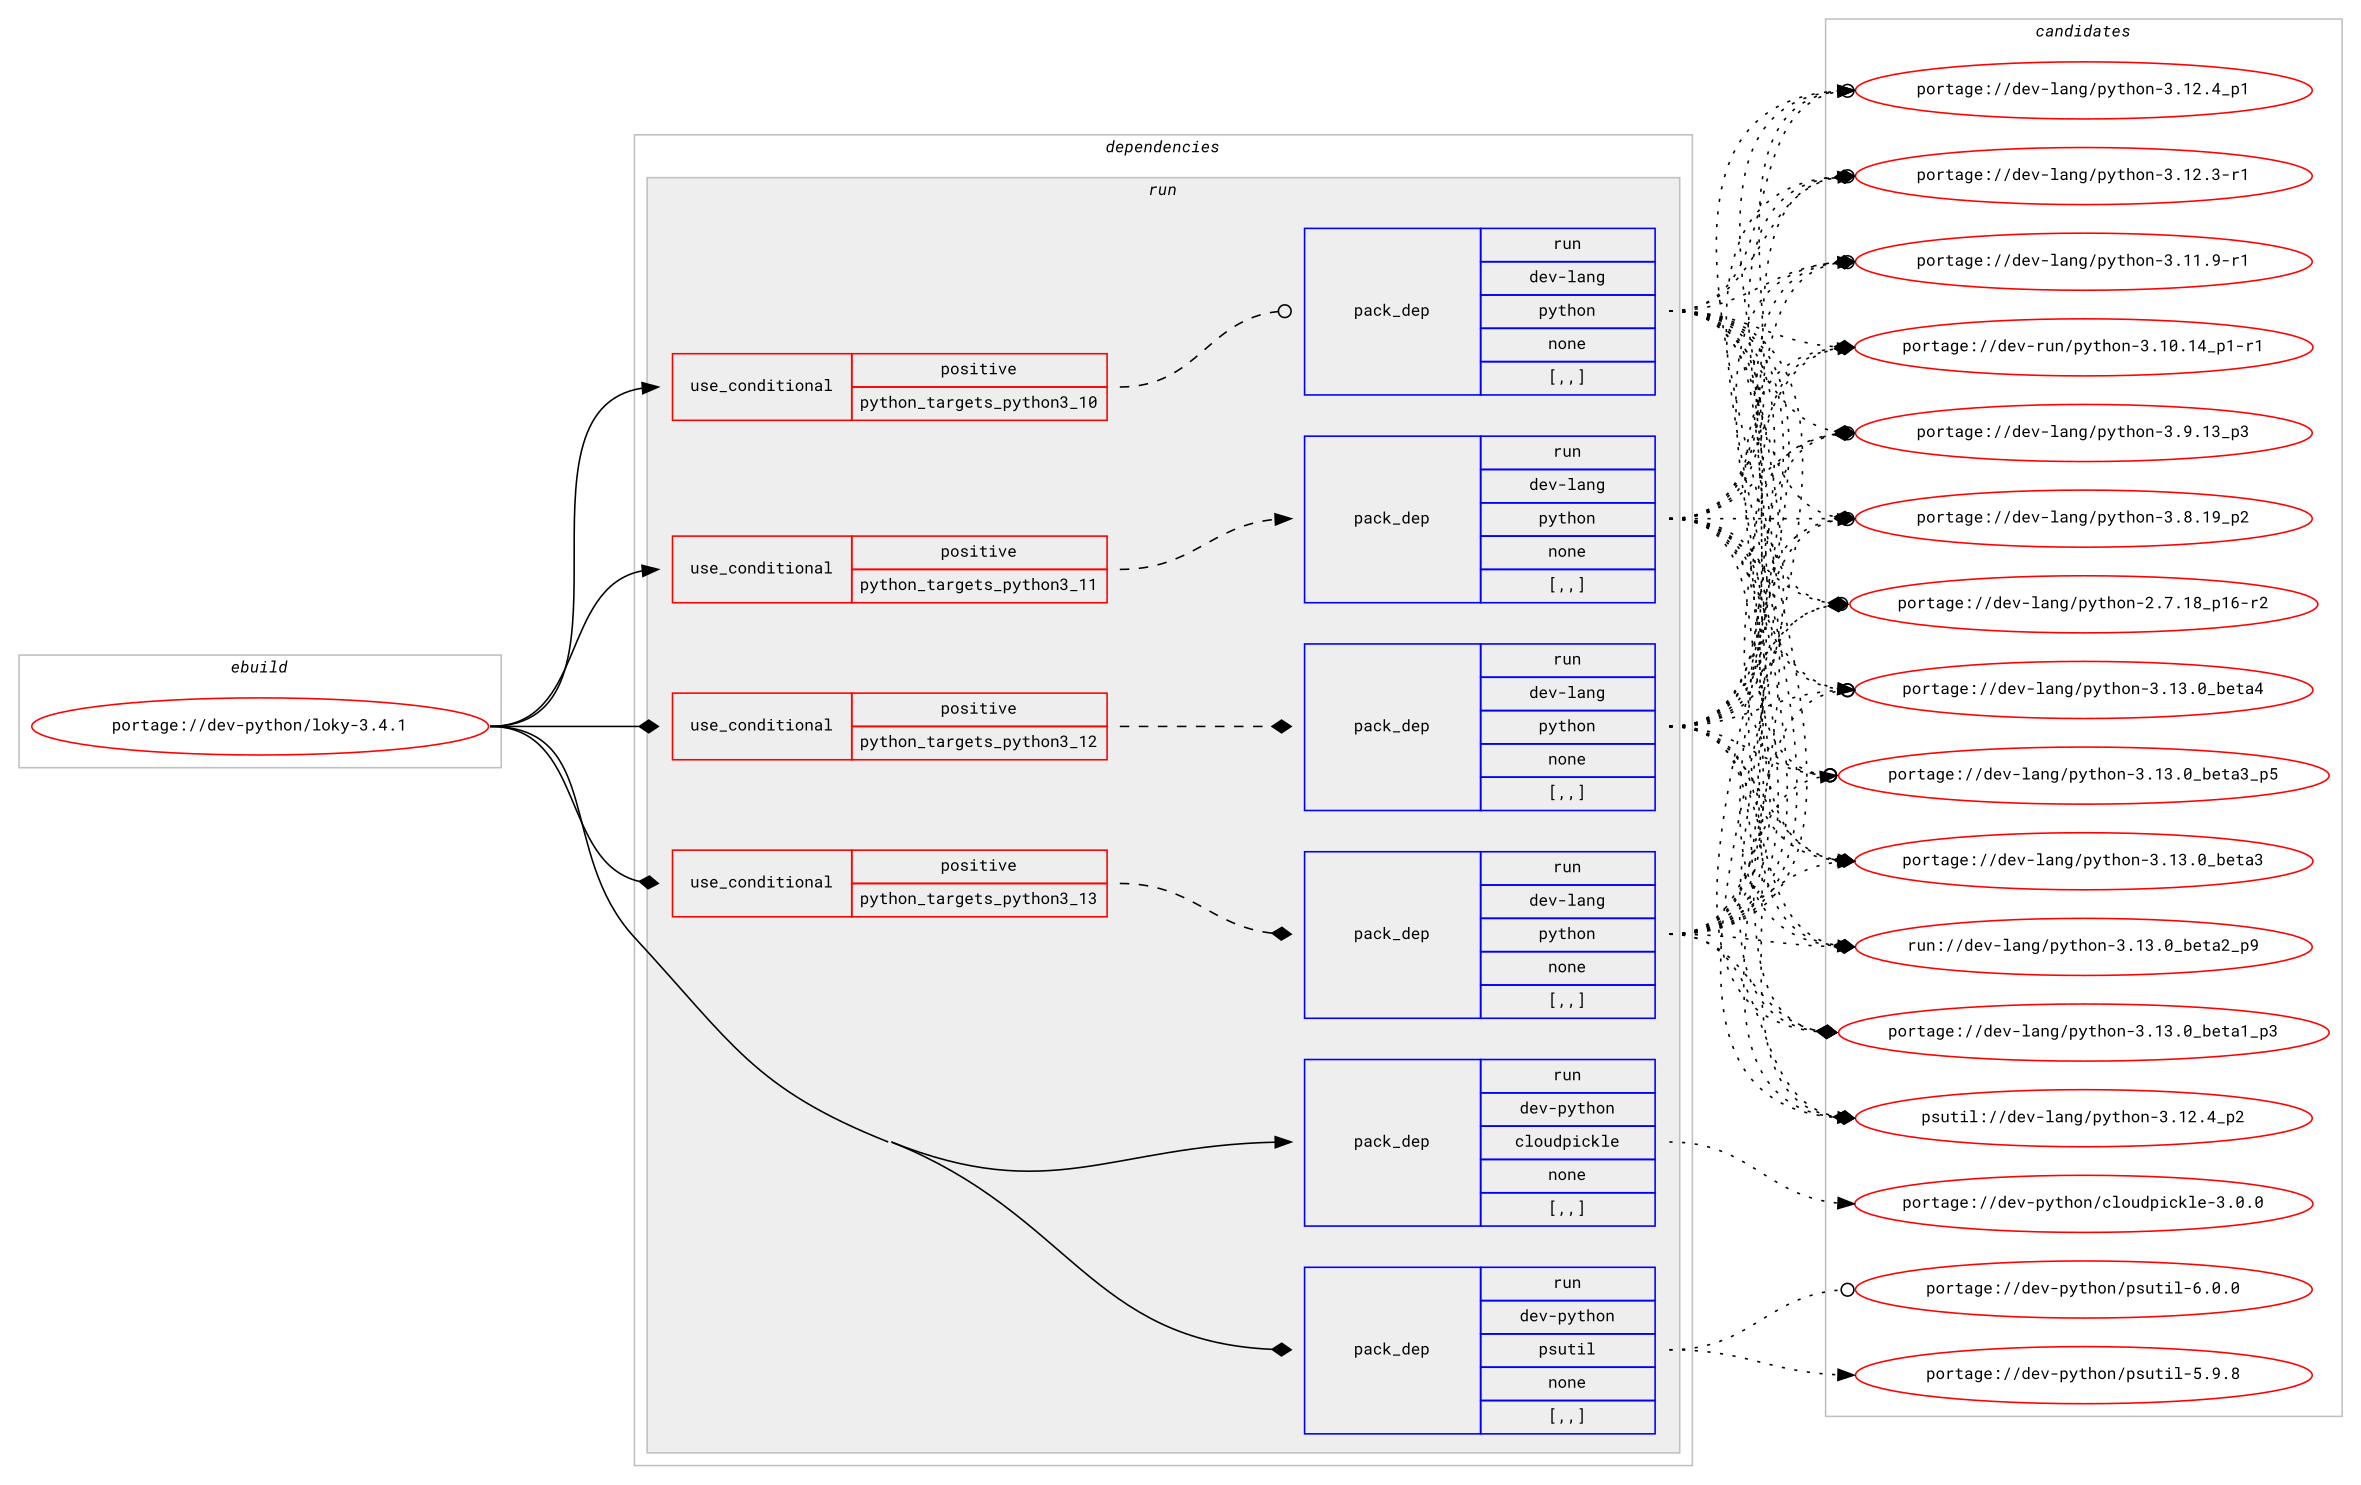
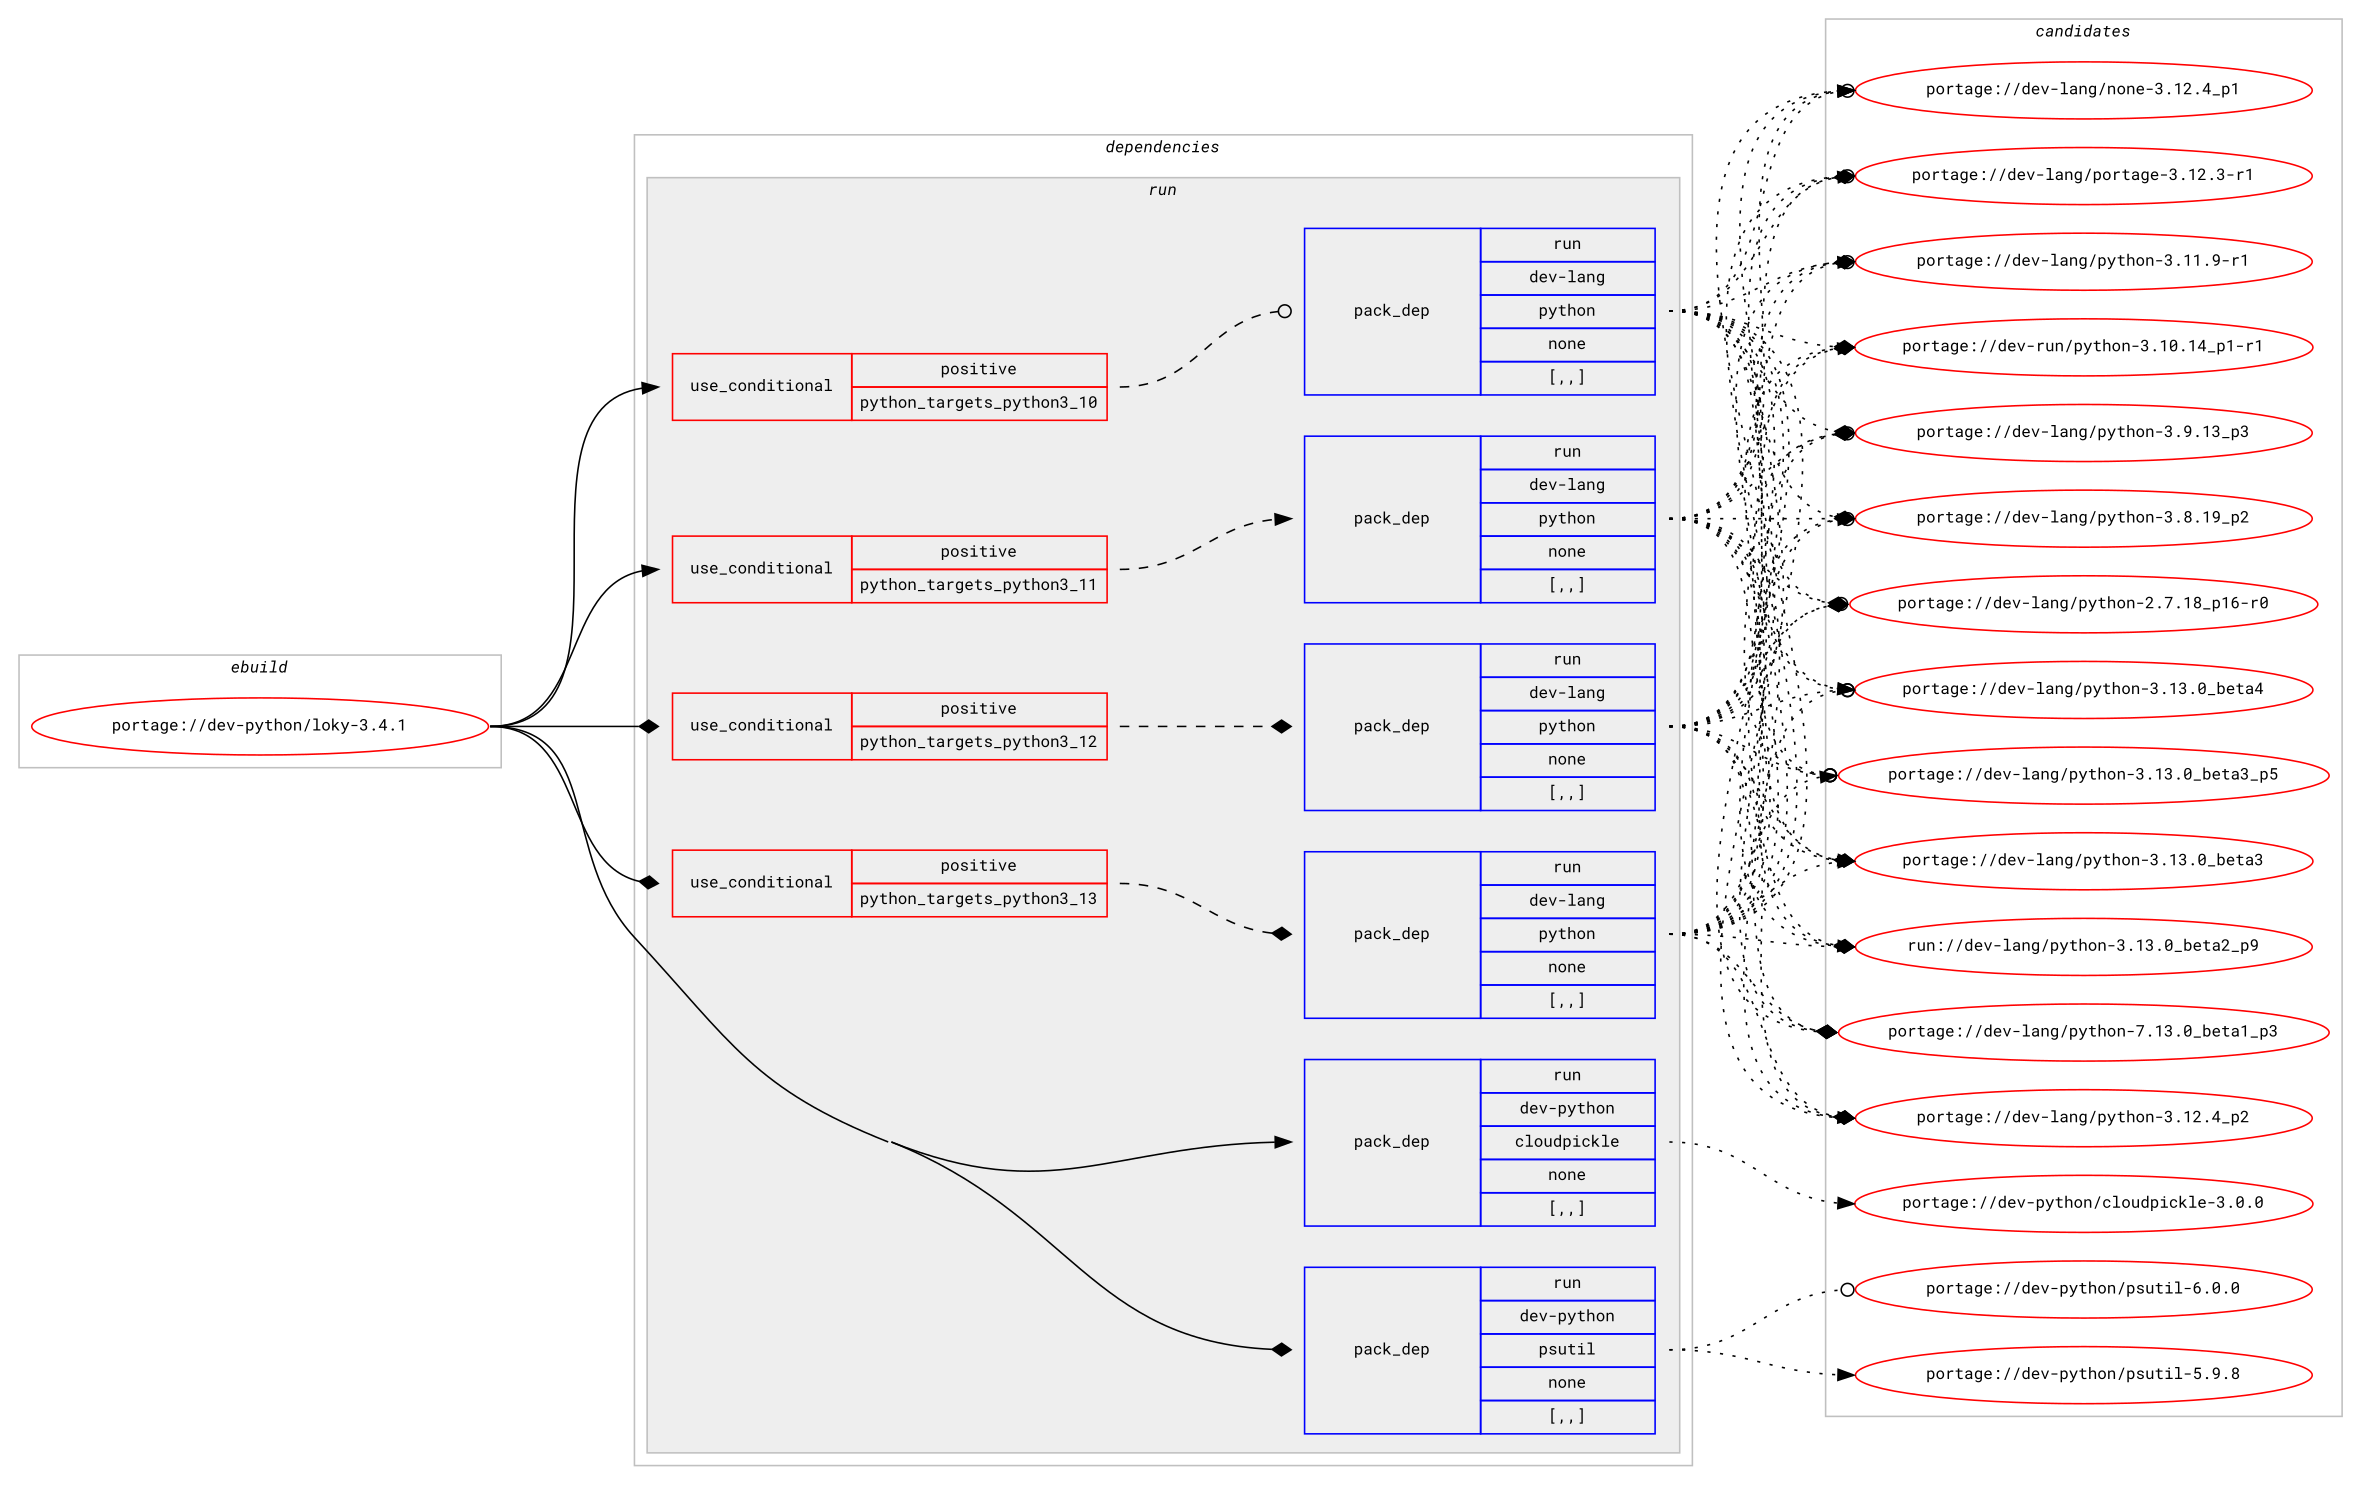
node "portage://dev-lang/python-3.12.4_p1": label "portage://dev-lang/python-3.12.4_p1" -> "portage://dev-lang/none-3.12.4_p1"
node "portage://dev-lang/python-3.12.3-r1": label "portage://dev-lang/python-3.12.3-r1" -> "portage://dev-lang/portage-3.12.3-r1"
node "portage://dev-lang/python-2.7.18_p16-r2": label "portage://dev-lang/python-2.7.18_p16-r2" -> "portage://dev-lang/python-2.7.18_p16-r0"
node "portage://dev-lang/python-3.13.0_beta1_p3": label "portage://dev-lang/python-3.13.0_beta1_p3" -> "portage://dev-lang/python-7.13.0_beta1_p3"
node "psutil://dev-lang/python-3.12.4_p2": label "psutil://dev-lang/python-3.12.4_p2" -> "portage://dev-lang/python-3.12.4_p2"
